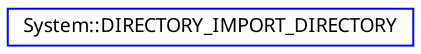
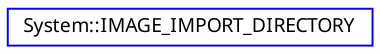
node "System::DIRECTORY_IMPORT_DIRECTORY": label "System::DIRECTORY_IMPORT_DIRECTORY" -> "System::IMAGE_IMPORT_DIRECTORY"
